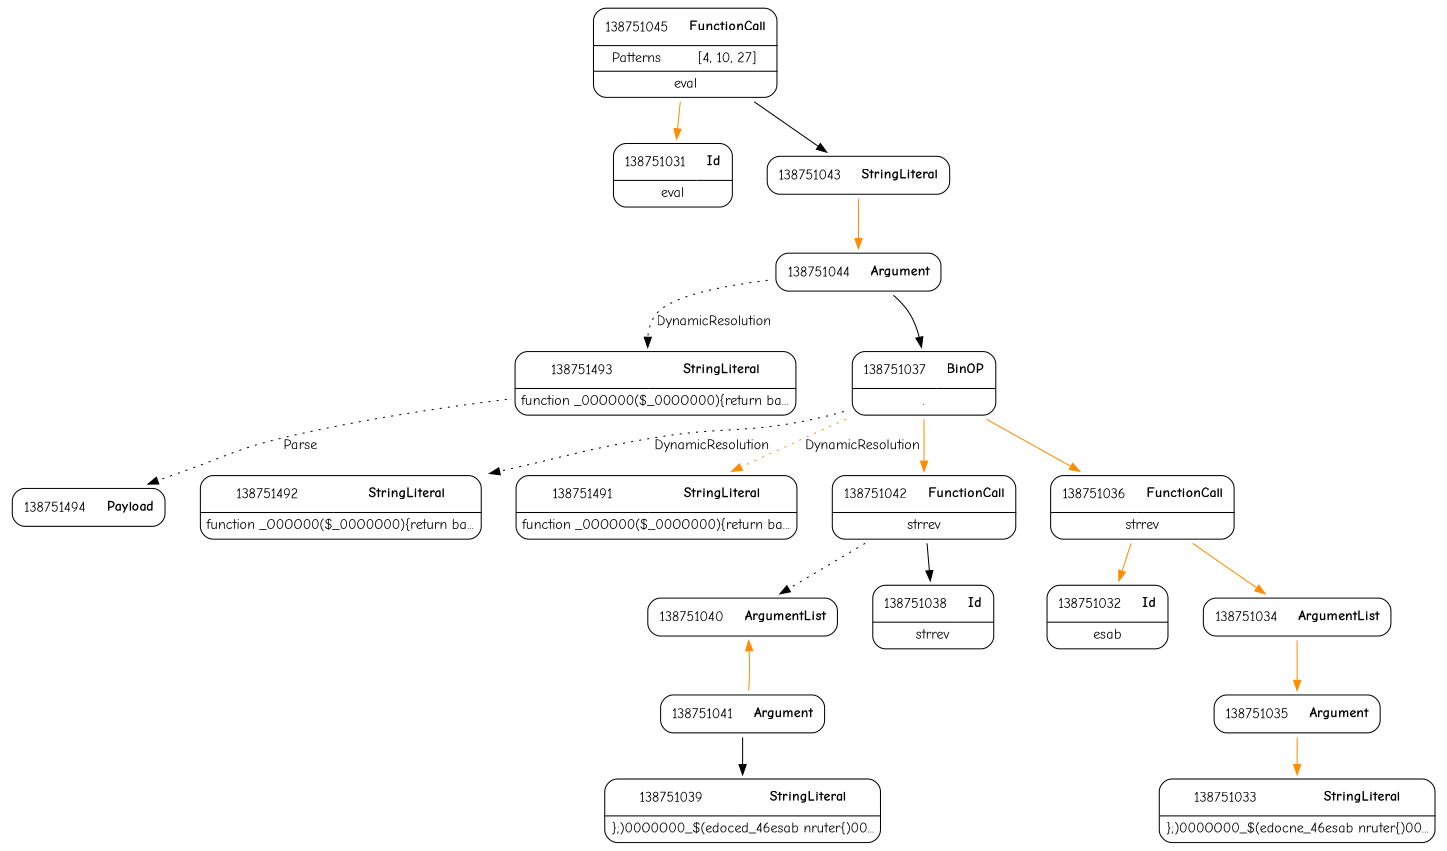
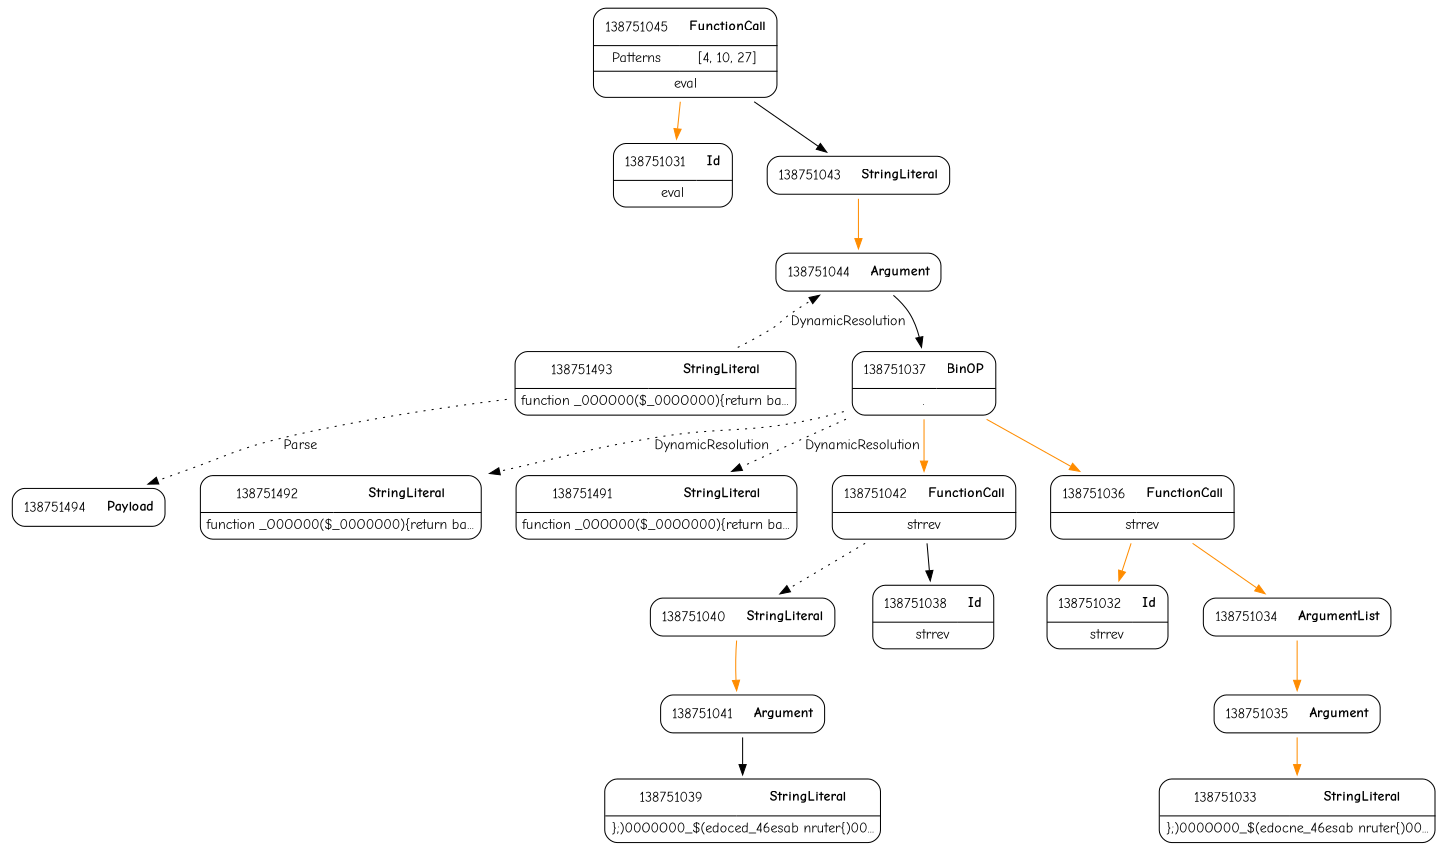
edge "138751044" -> "138751493": reversed
edge "138751037" -> "138751491": color darkorange -> black
node "138751040": text "ArgumentList" -> "StringLiteral"
node "138751032": text "esab" -> "strrev"
edge "138751041" -> "138751040": reversed
